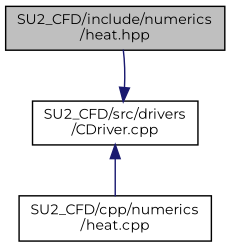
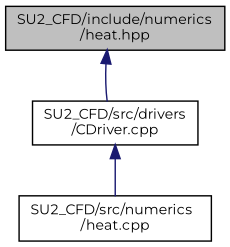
edge "SU2_CFD/include/numerics /heat.hpp" -> "SU2_CFD/src/drivers /CDriver.cpp": reversed
node "SU2_CFD/cpp/numerics /heat.cpp": label "SU2_CFD/cpp/numerics /heat.cpp" -> "SU2_CFD/src/numerics /heat.cpp"
